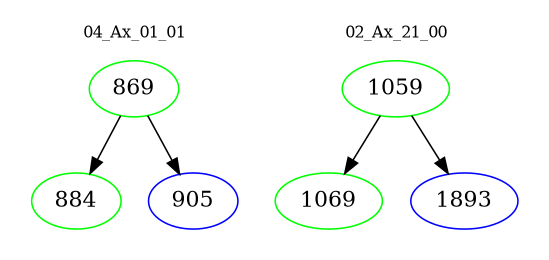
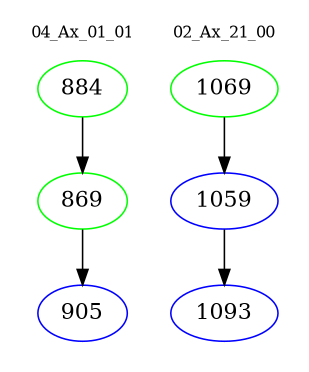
node "1059": color green -> blue
edge "869" -> "884": reversed
edge "1059" -> "1069": reversed
node "1893": label "1893" -> "1093"
